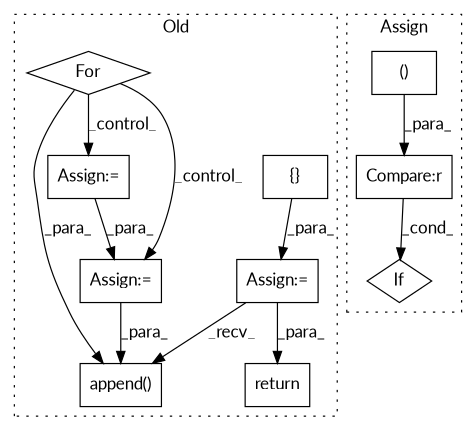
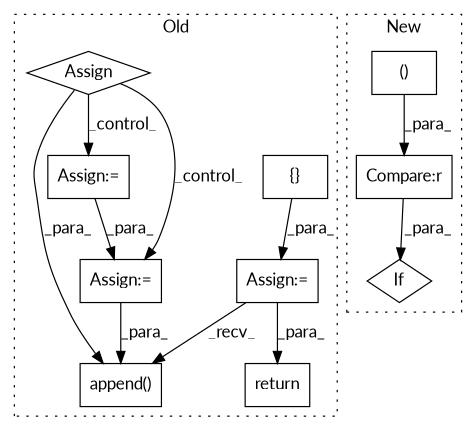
cluster "Assign": label "Assign" -> "New"
node "For": label "For" -> "Assign"
edge "Compare:r" -> "If": label "_cond_" -> "_para_"
